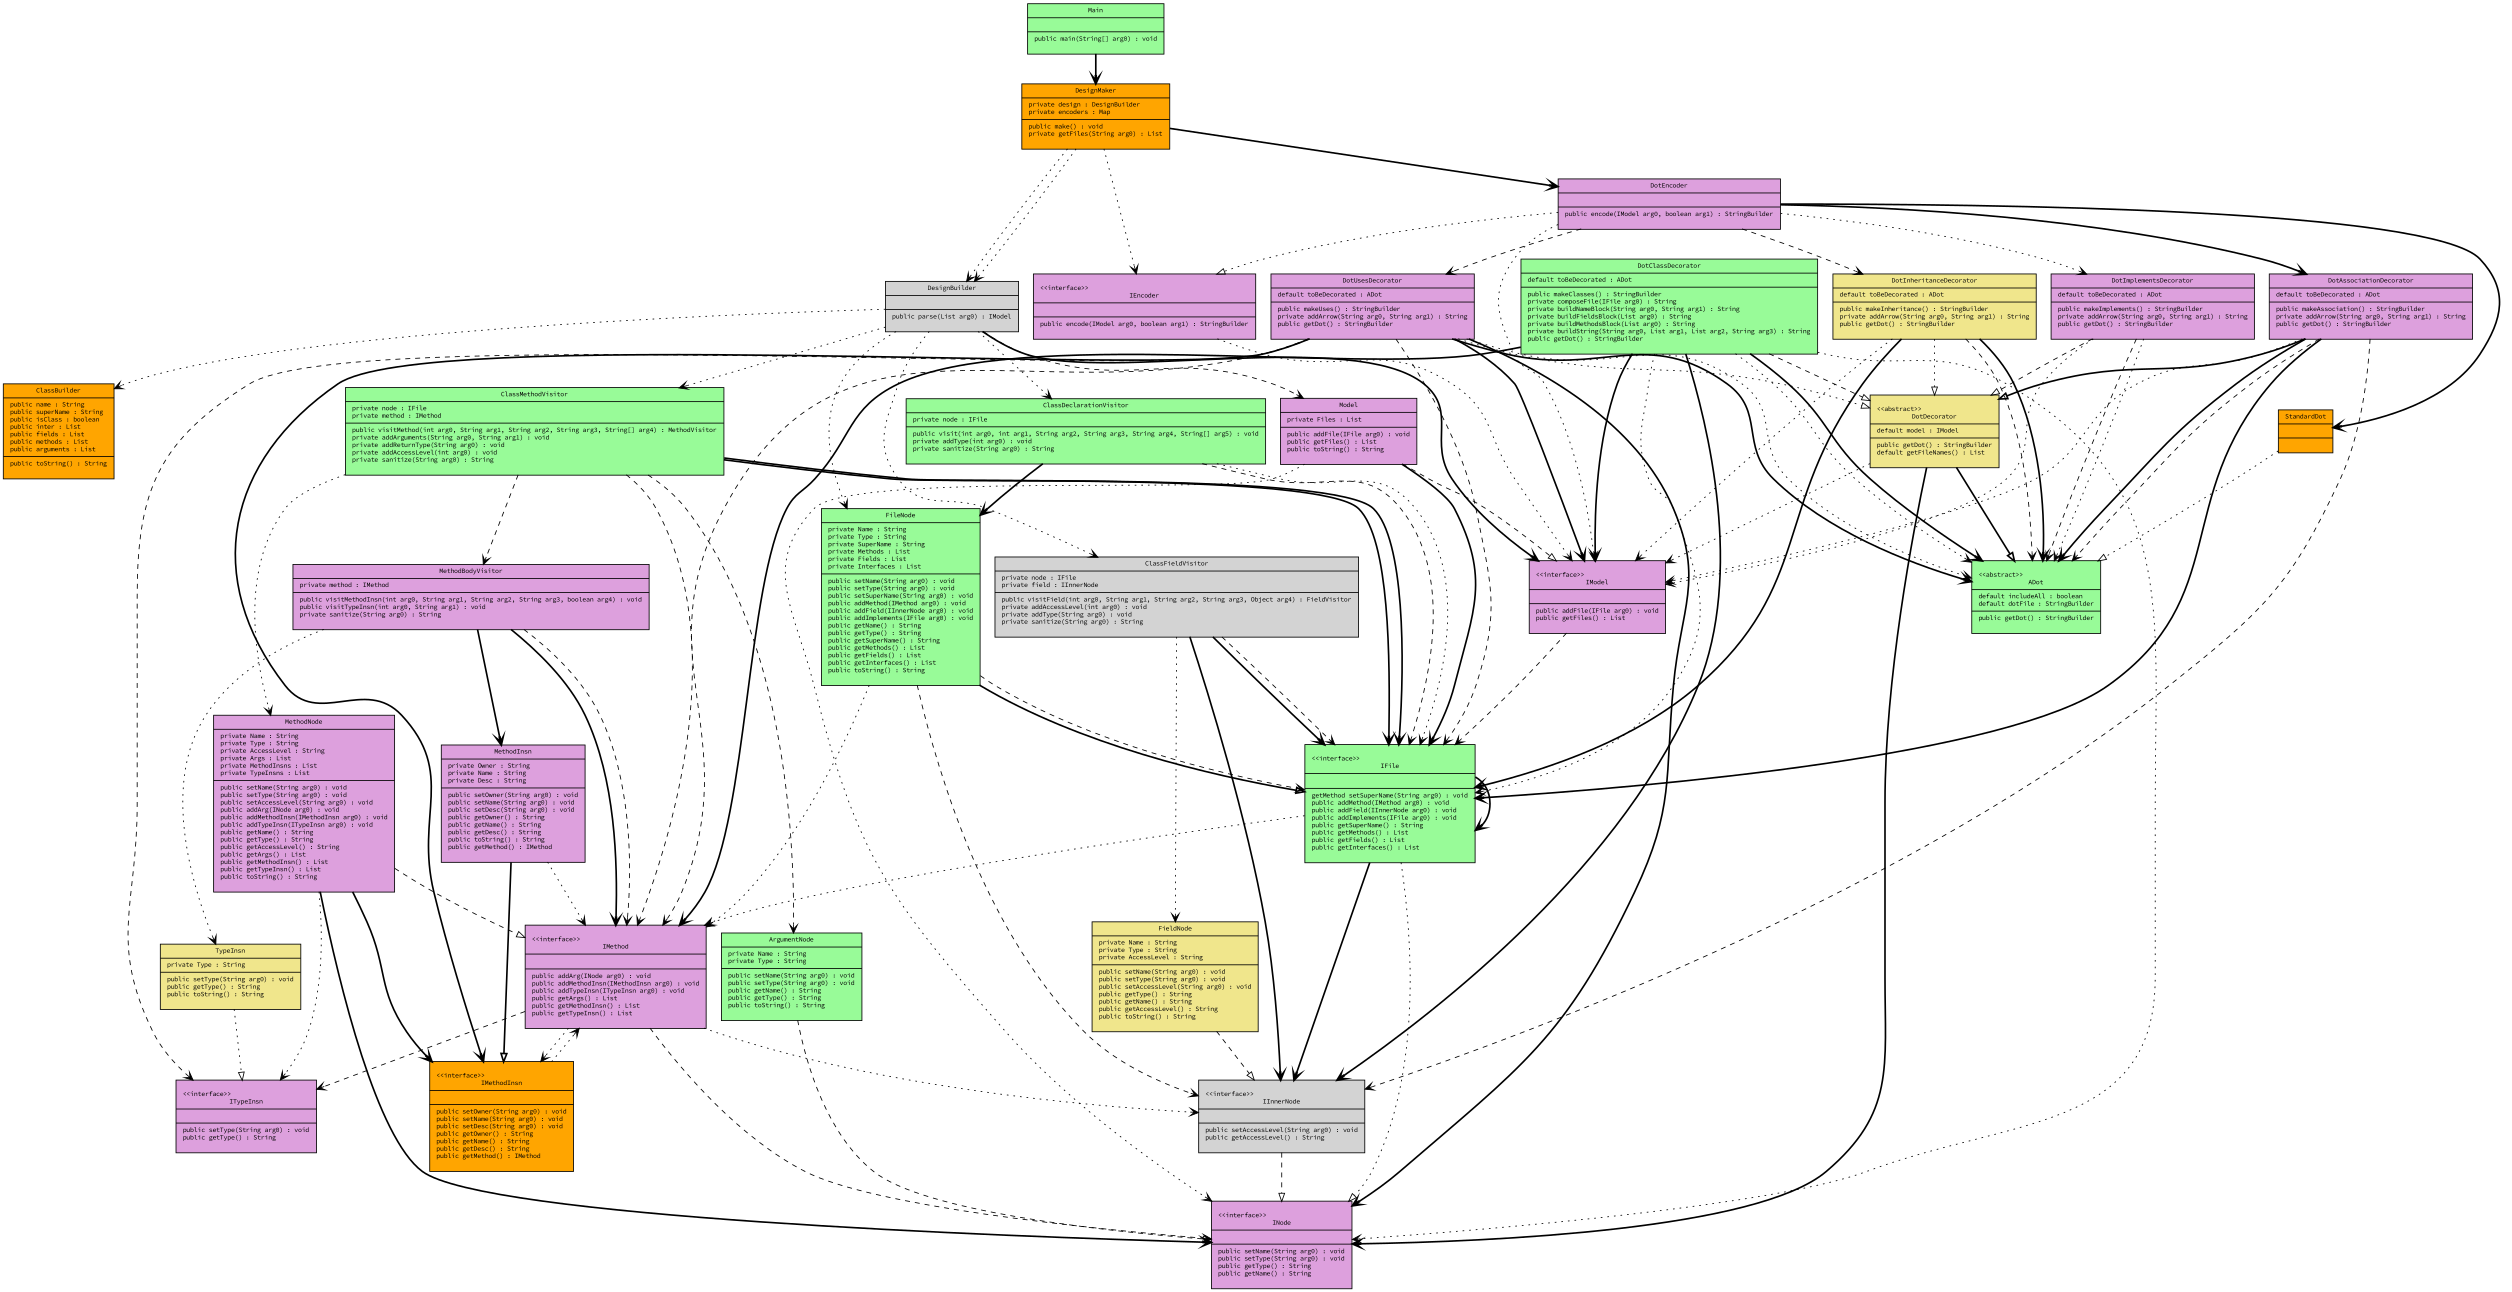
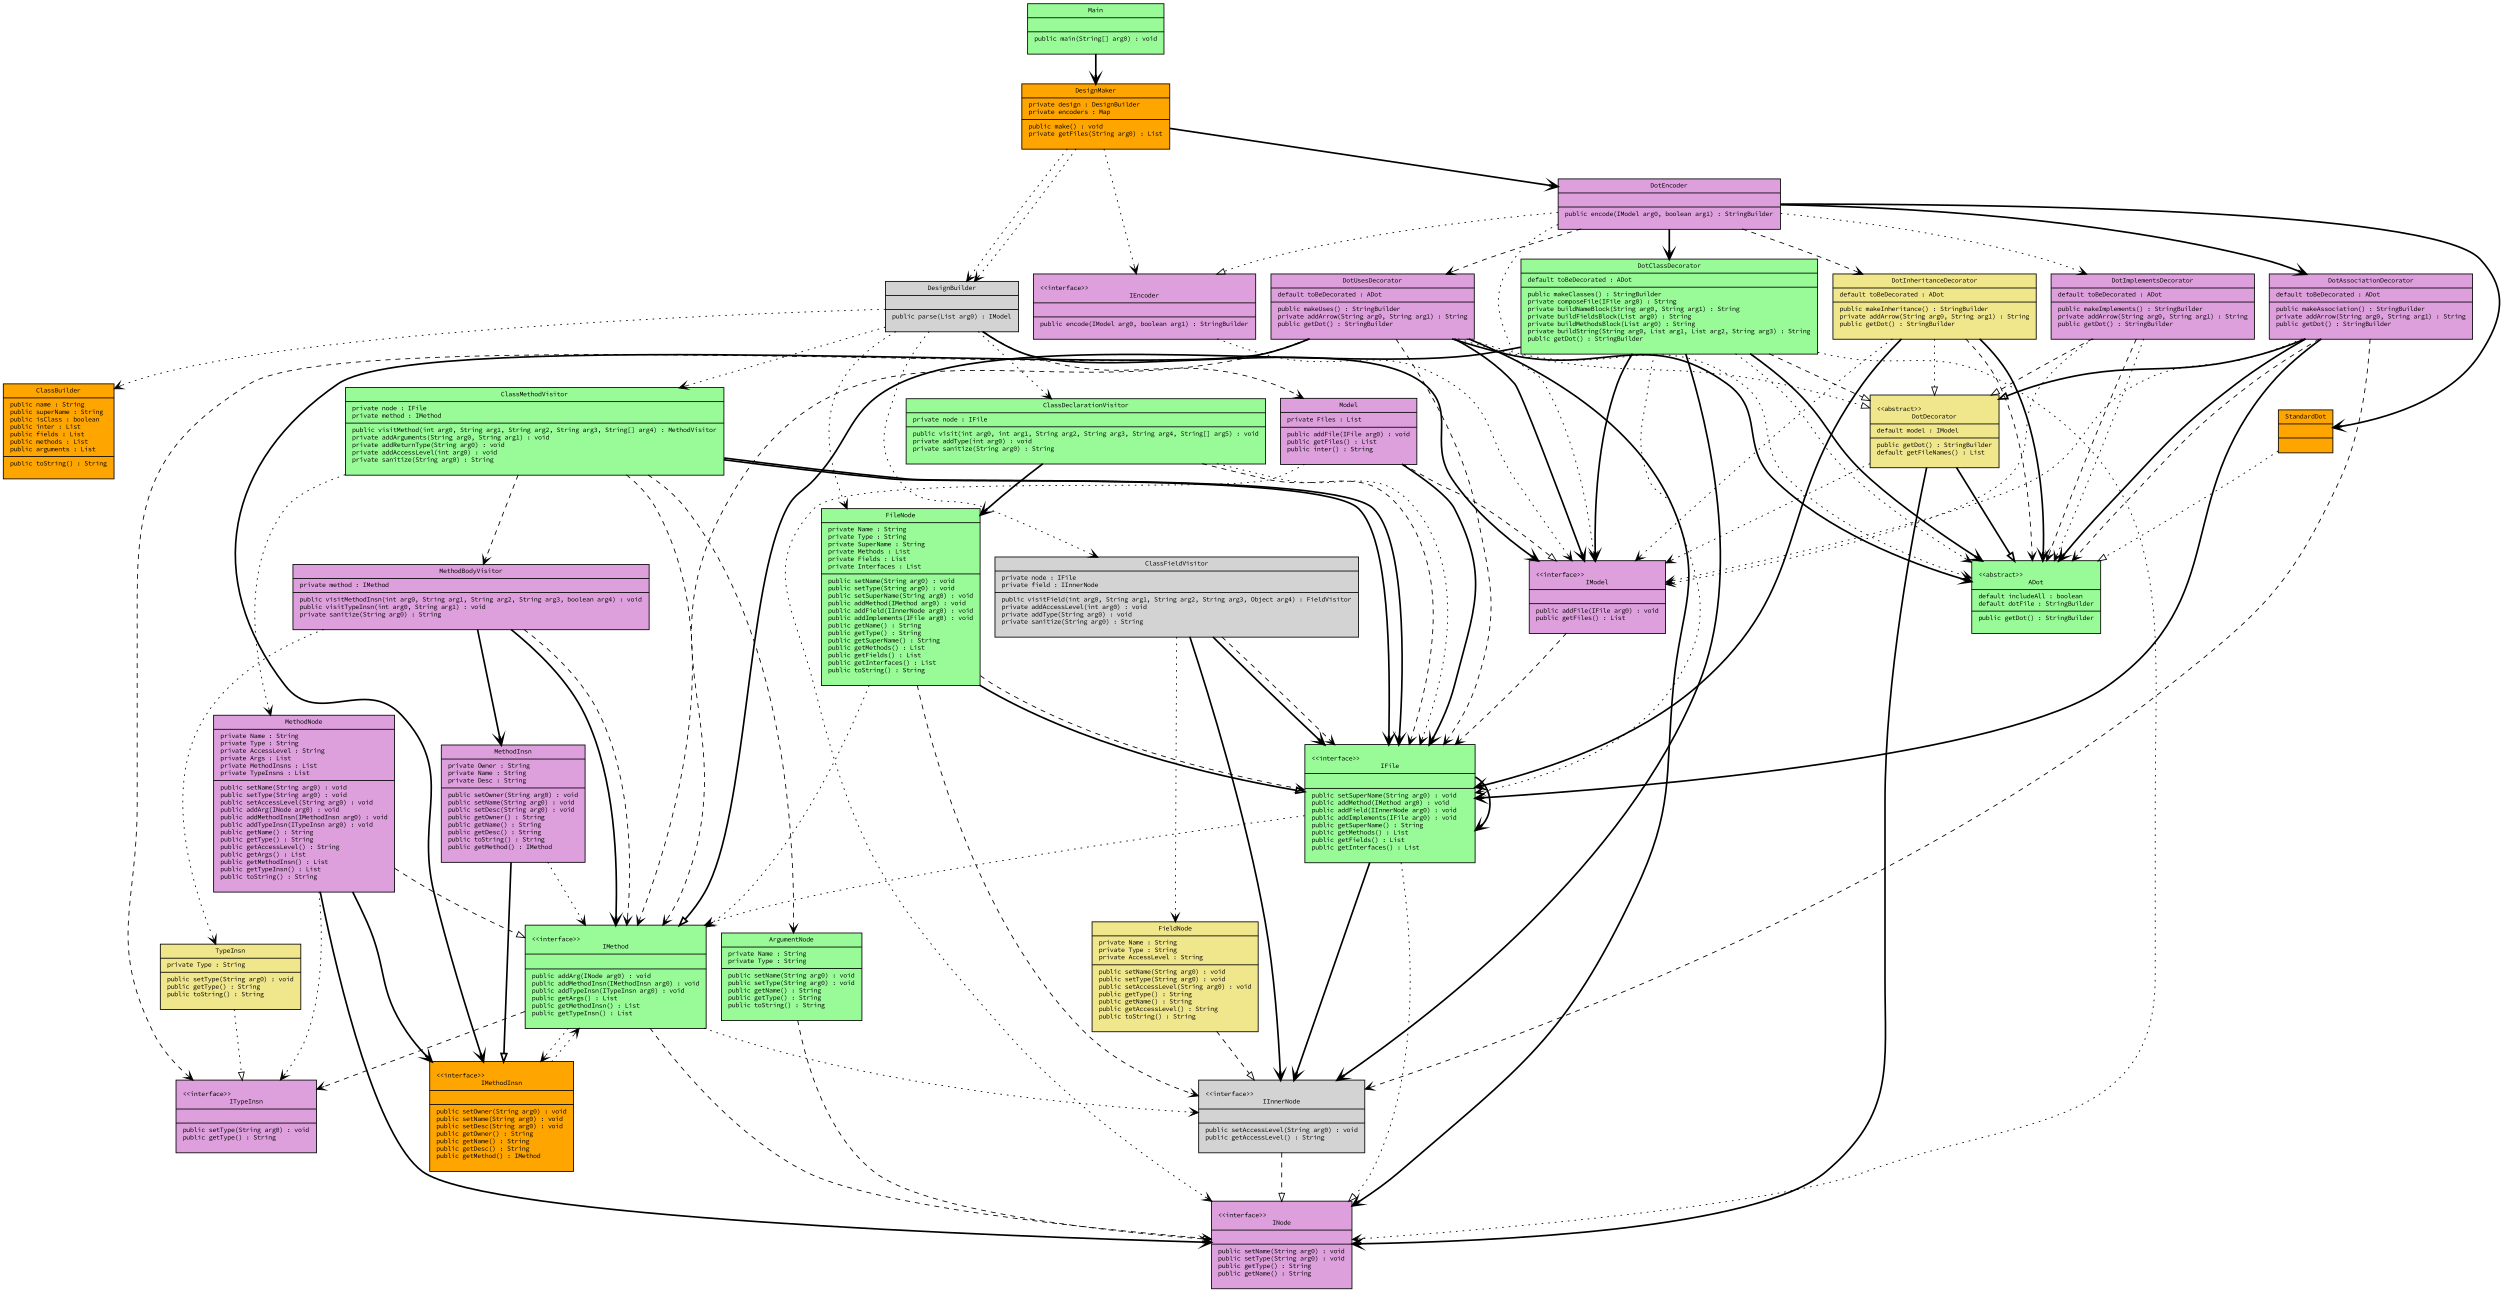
edge "DotEncoder" -> "DotClassDecorator": added
edge "DotClassDecorator" -> "IMethod": arrowhead vee -> empty
node "Model": text "public toString() : String" -> "public inter() : String"
node "IFile": text "getMethod setSuperName(String arg0) : void" -> "public setSuperName(String arg0) : void"
node "IMethod": fillcolor plum -> palegreen
